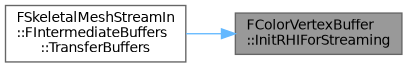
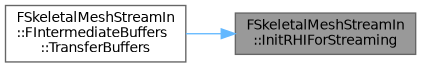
node "FColorVertexBuffer ::InitRHIForStreaming": label "FColorVertexBuffer ::InitRHIForStreaming" -> "FSkeletalMeshStreamIn ::InitRHIForStreaming"
